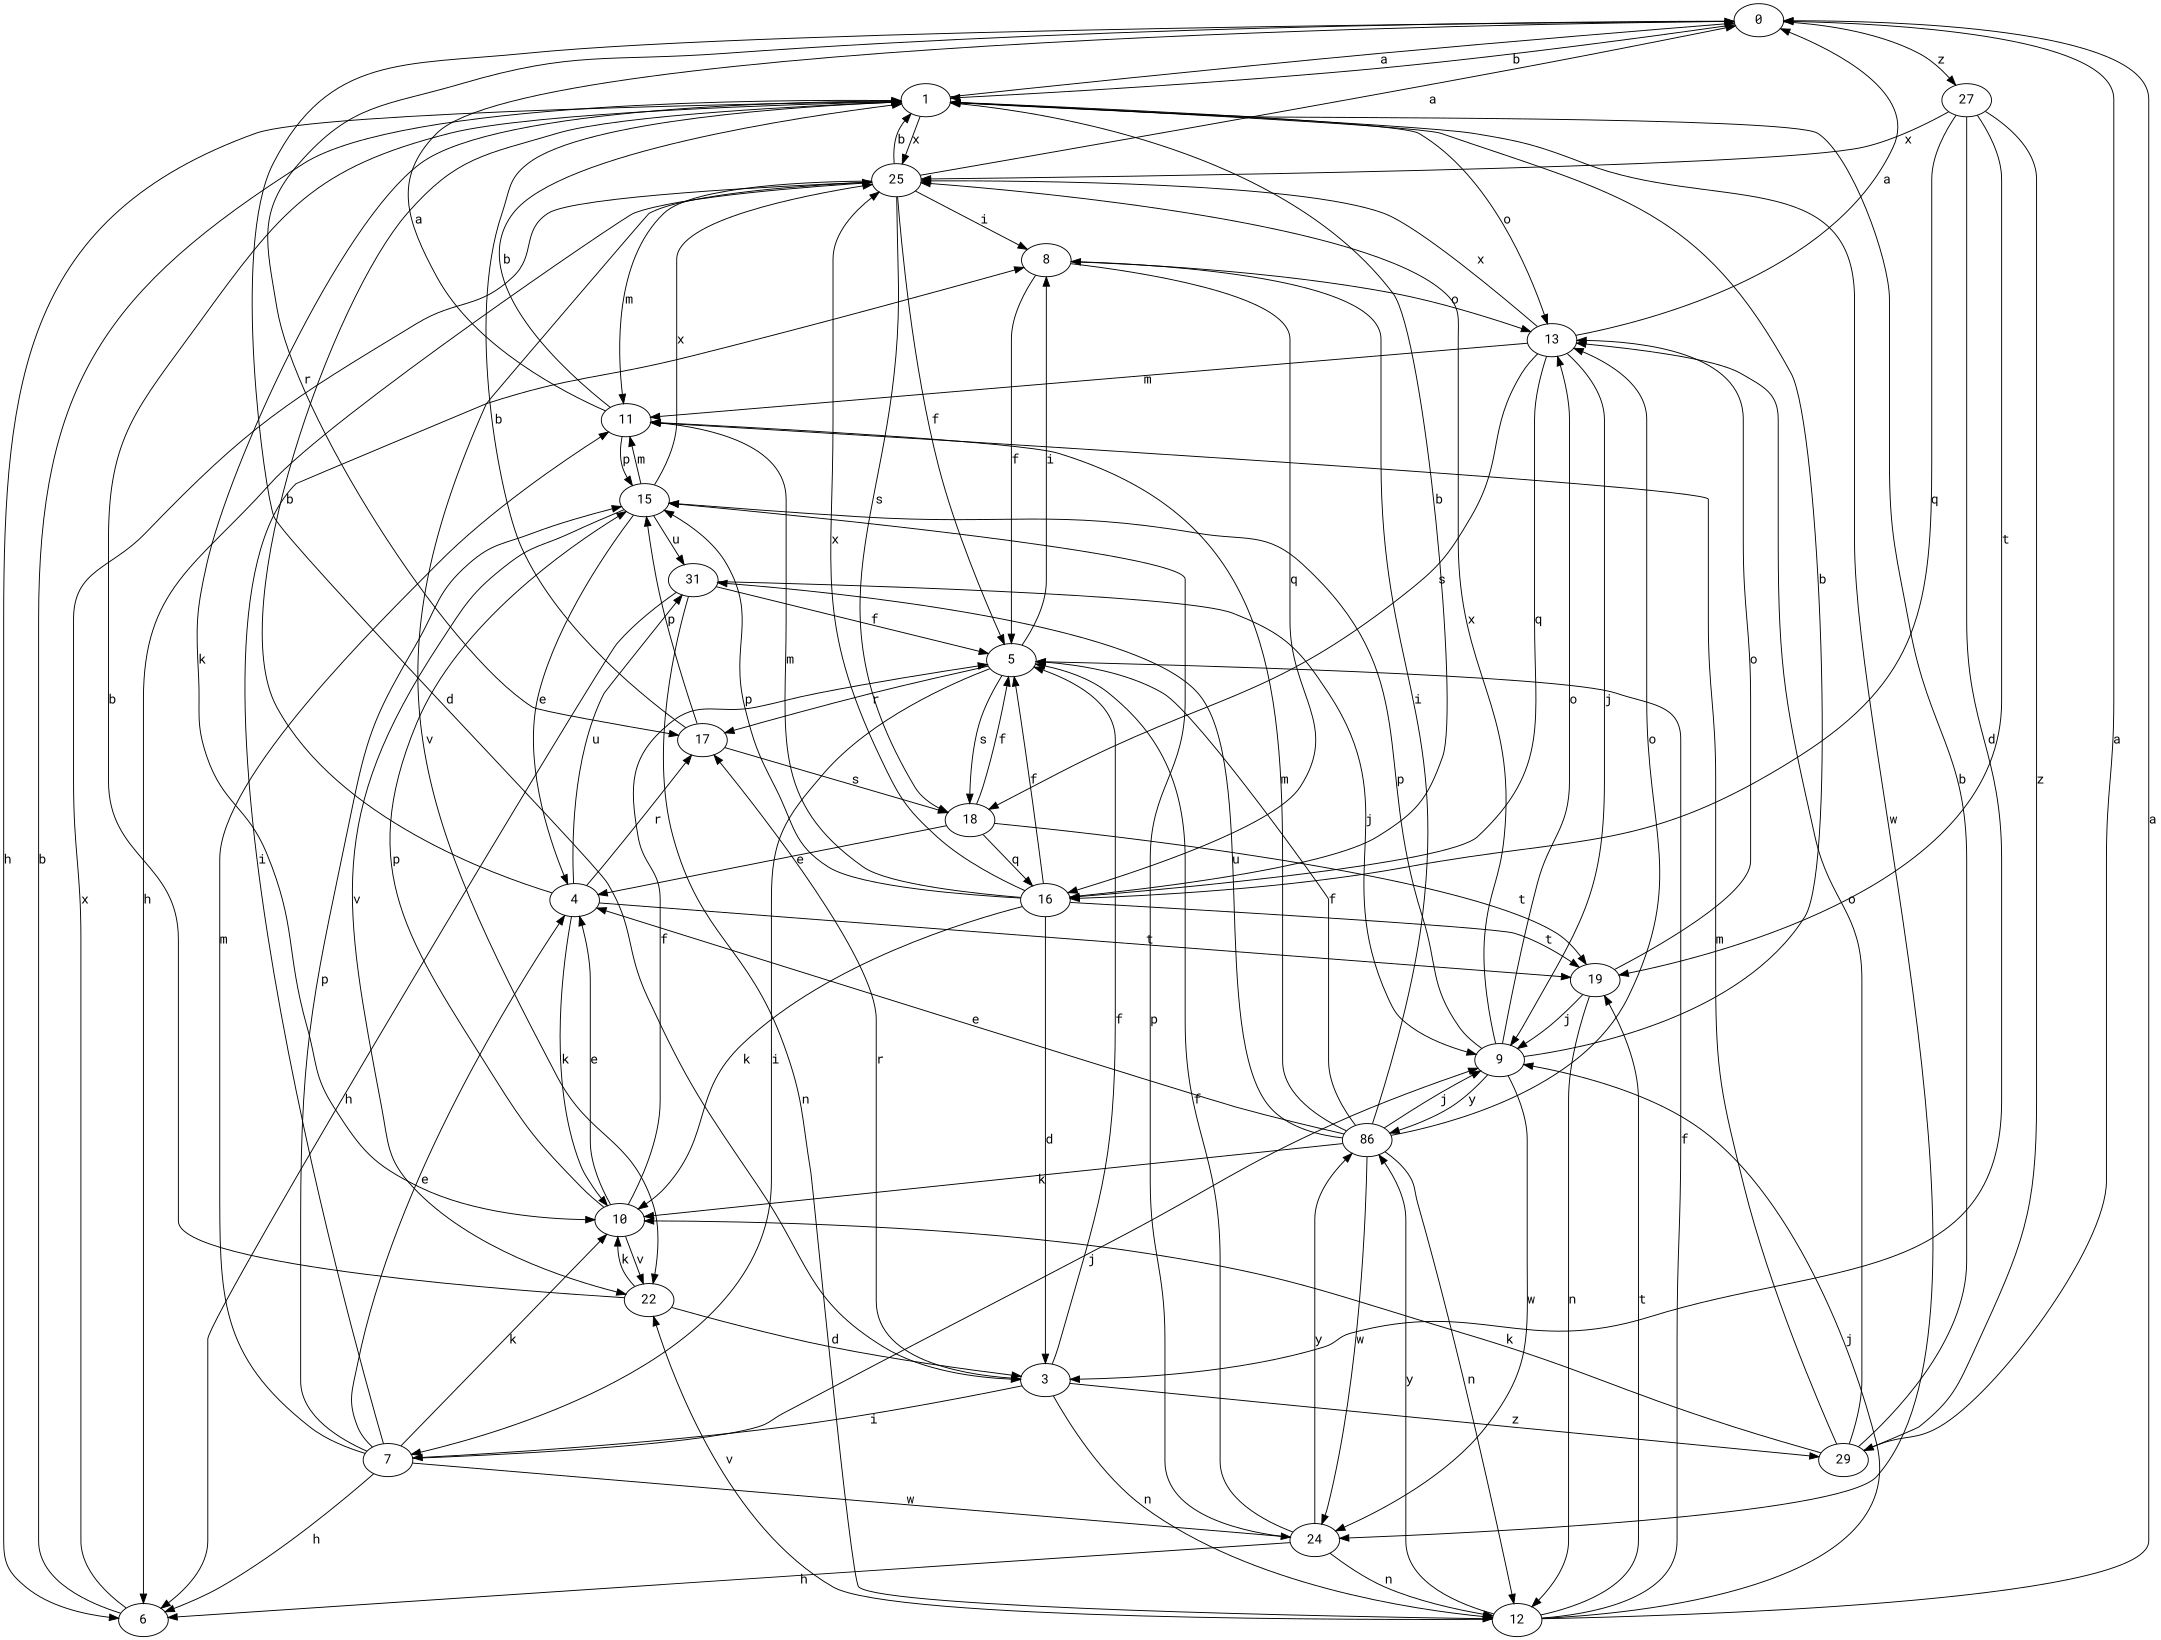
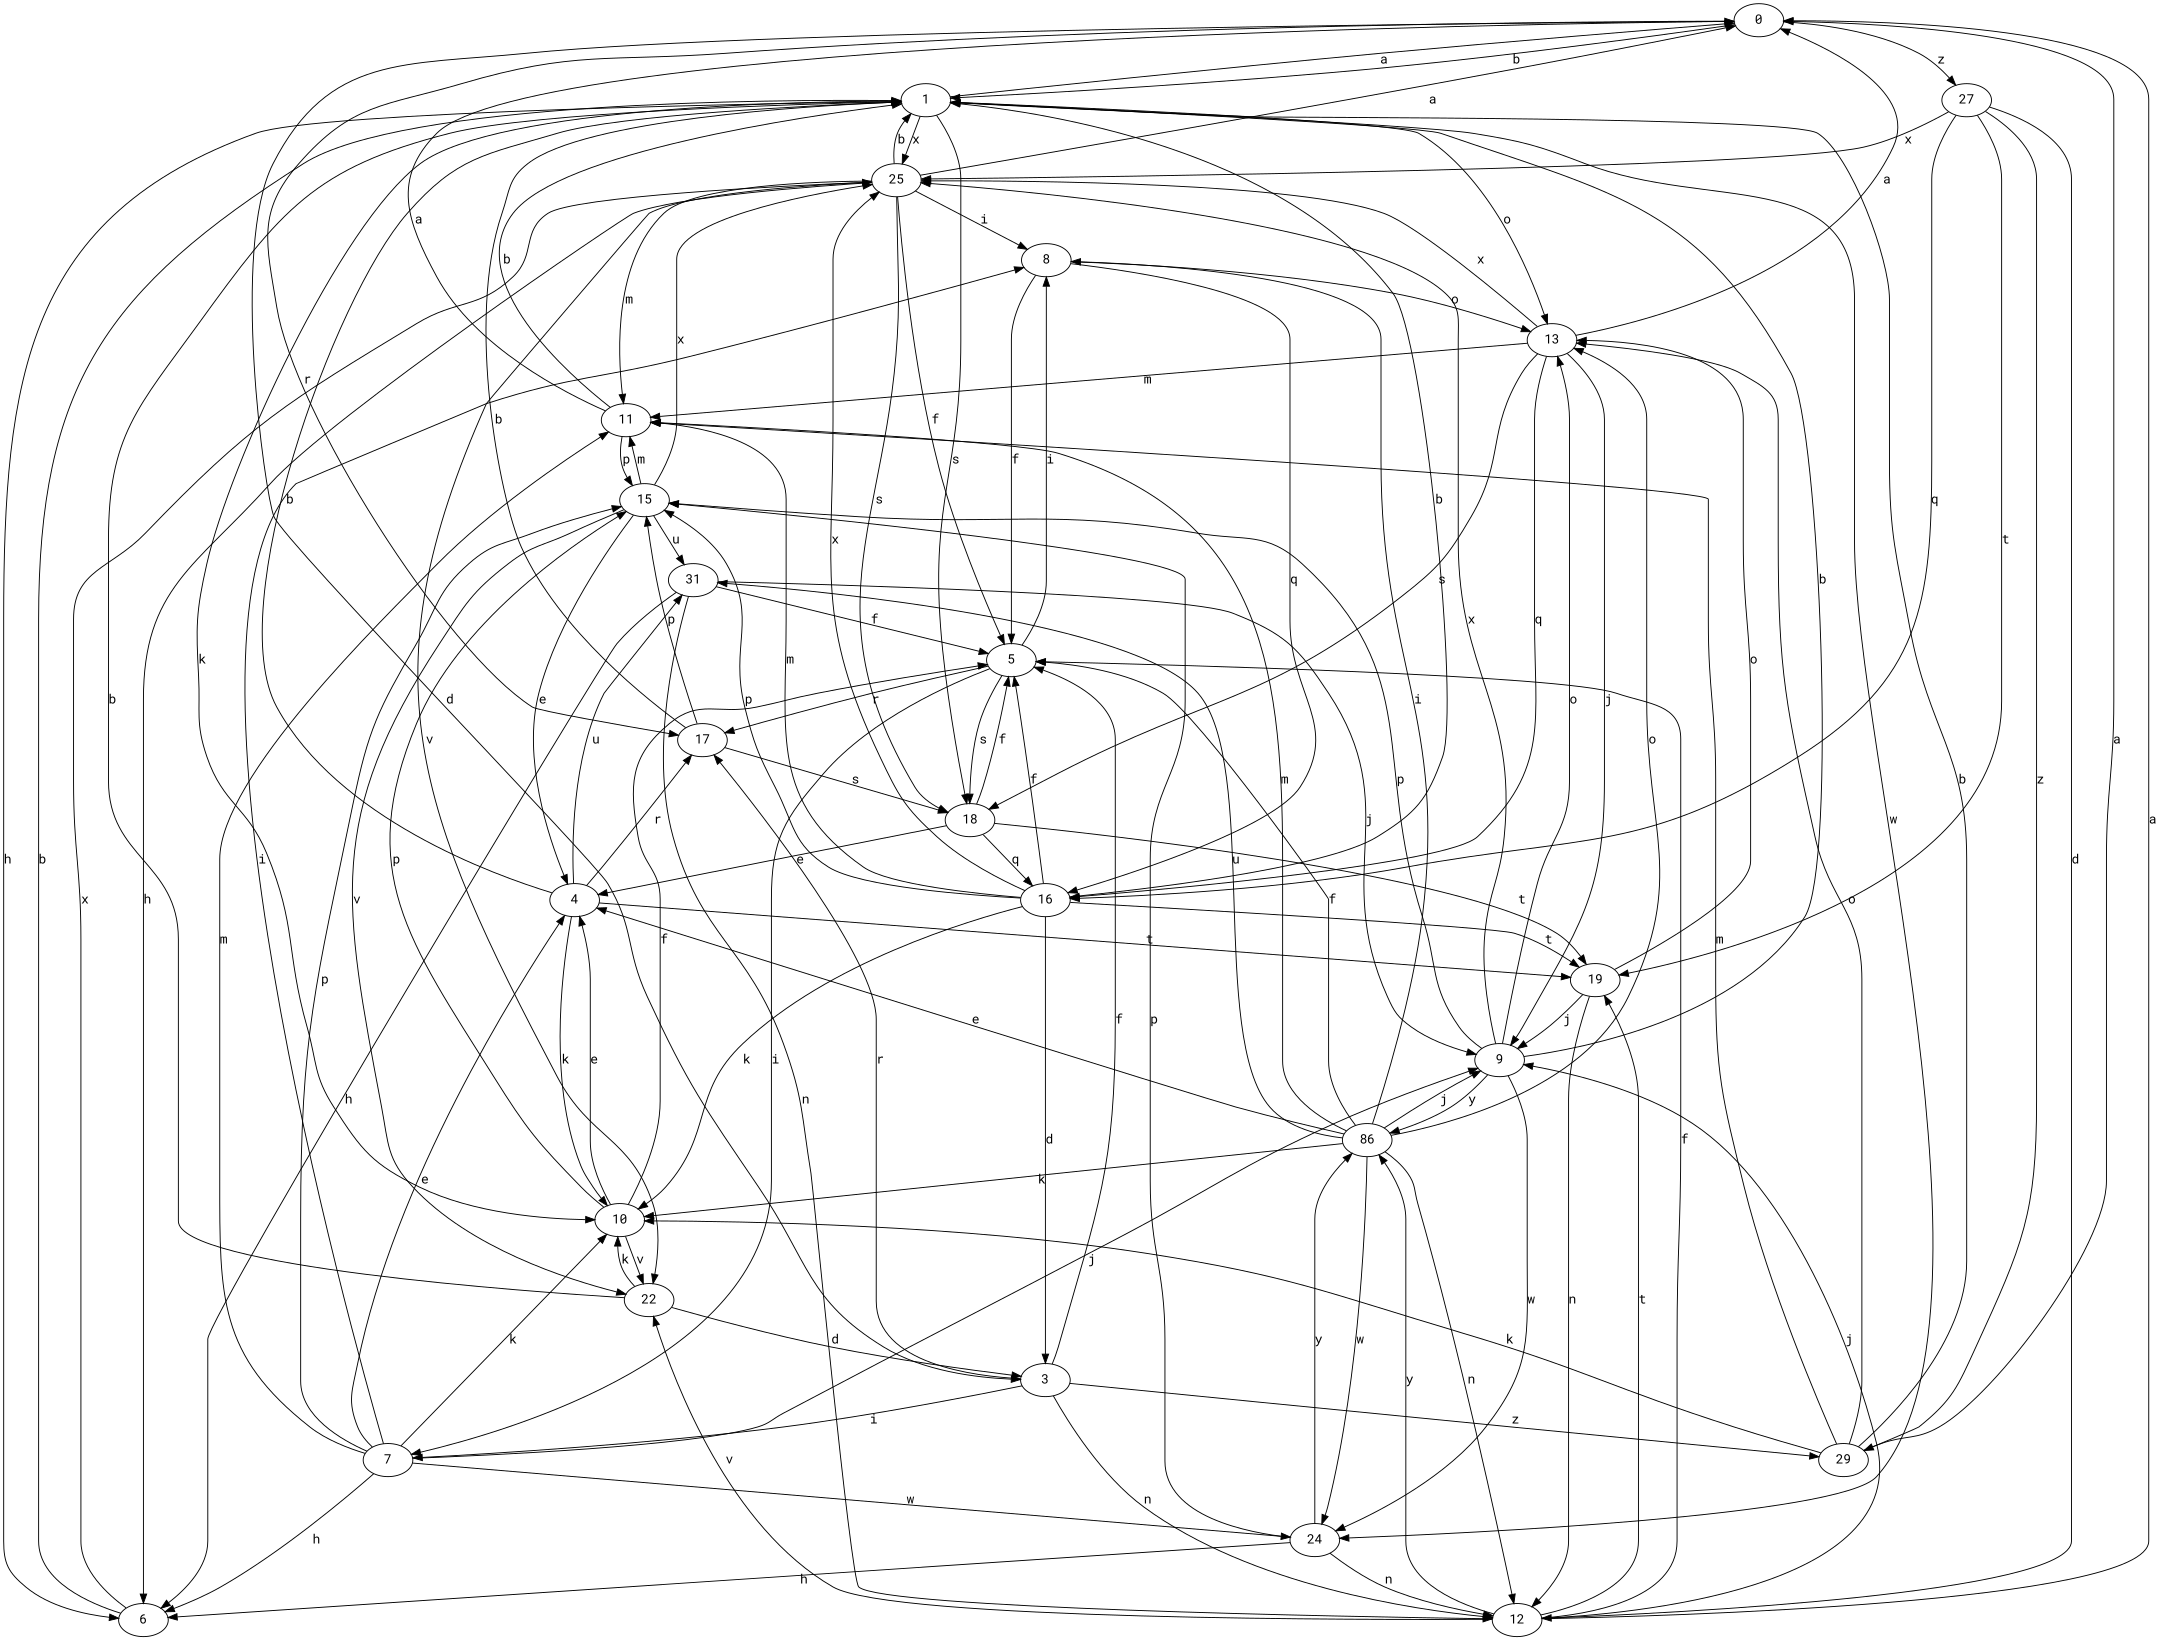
edge "1" -> "18": added, label "s"
edge "24" -> "5": removed, label "f"
edge "27" -> "3": now "27" -> "12"
